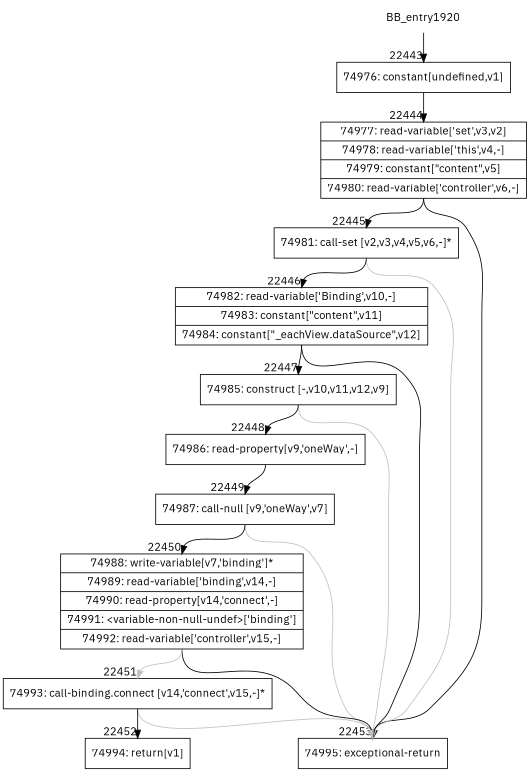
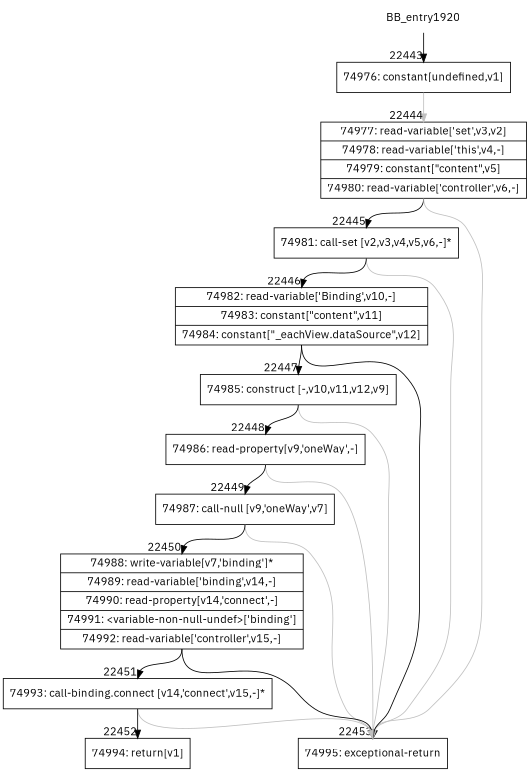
edge "74976: constant[undefined,v1]" -> "74977: read-variable['set',v3,v2]": color black -> gray
edge "74977: read-variable['set',v3,v2]" -> "74995: exceptional-return": color black -> gray
edge "74986: read-property[v9,'oneWay',-]" -> "74995: exceptional-return": added
edge "74988: write-variable[v7,'binding']*" -> "74993: call-binding.connect [v14,'connect',v15,-]*": color gray -> black
